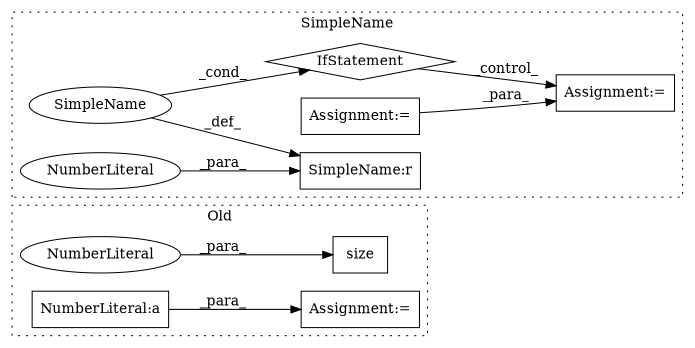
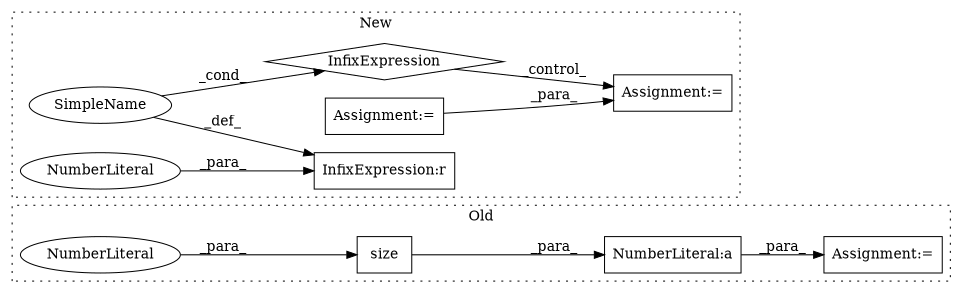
cluster "SimpleName": label "SimpleName" -> "New"
node "IfStatement": label "IfStatement" -> "InfixExpression"
node "SimpleName:r": label "SimpleName:r" -> "InfixExpression:r"
edge "size" -> "NumberLiteral:a": added, label "_para_"
